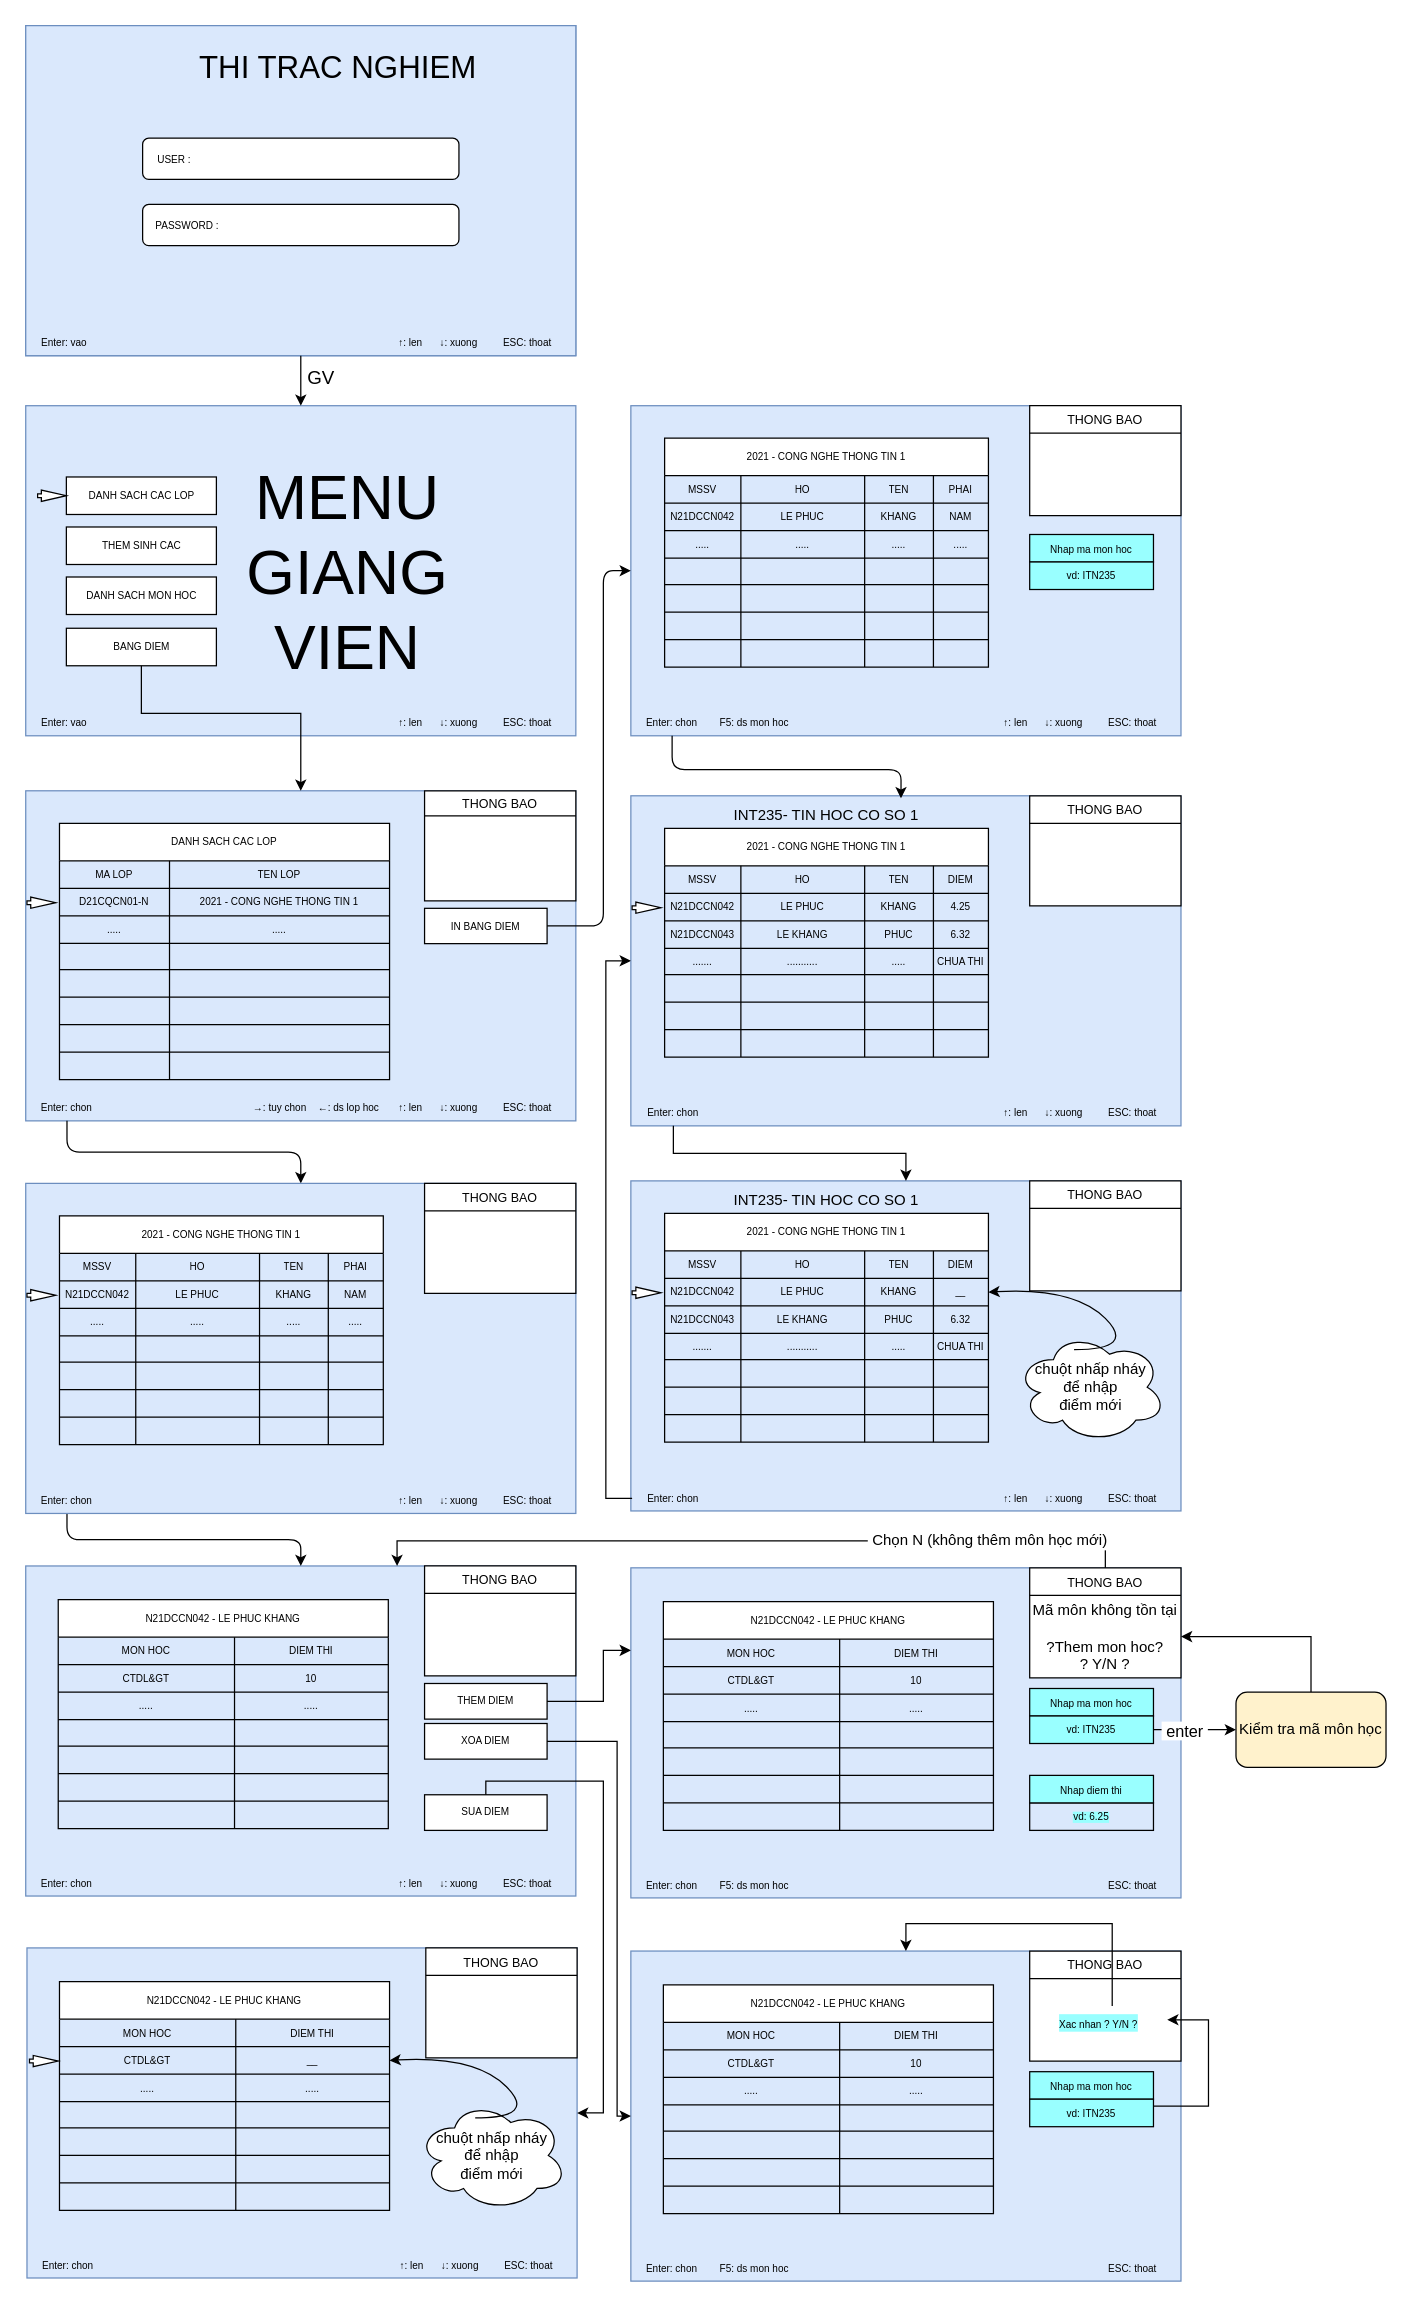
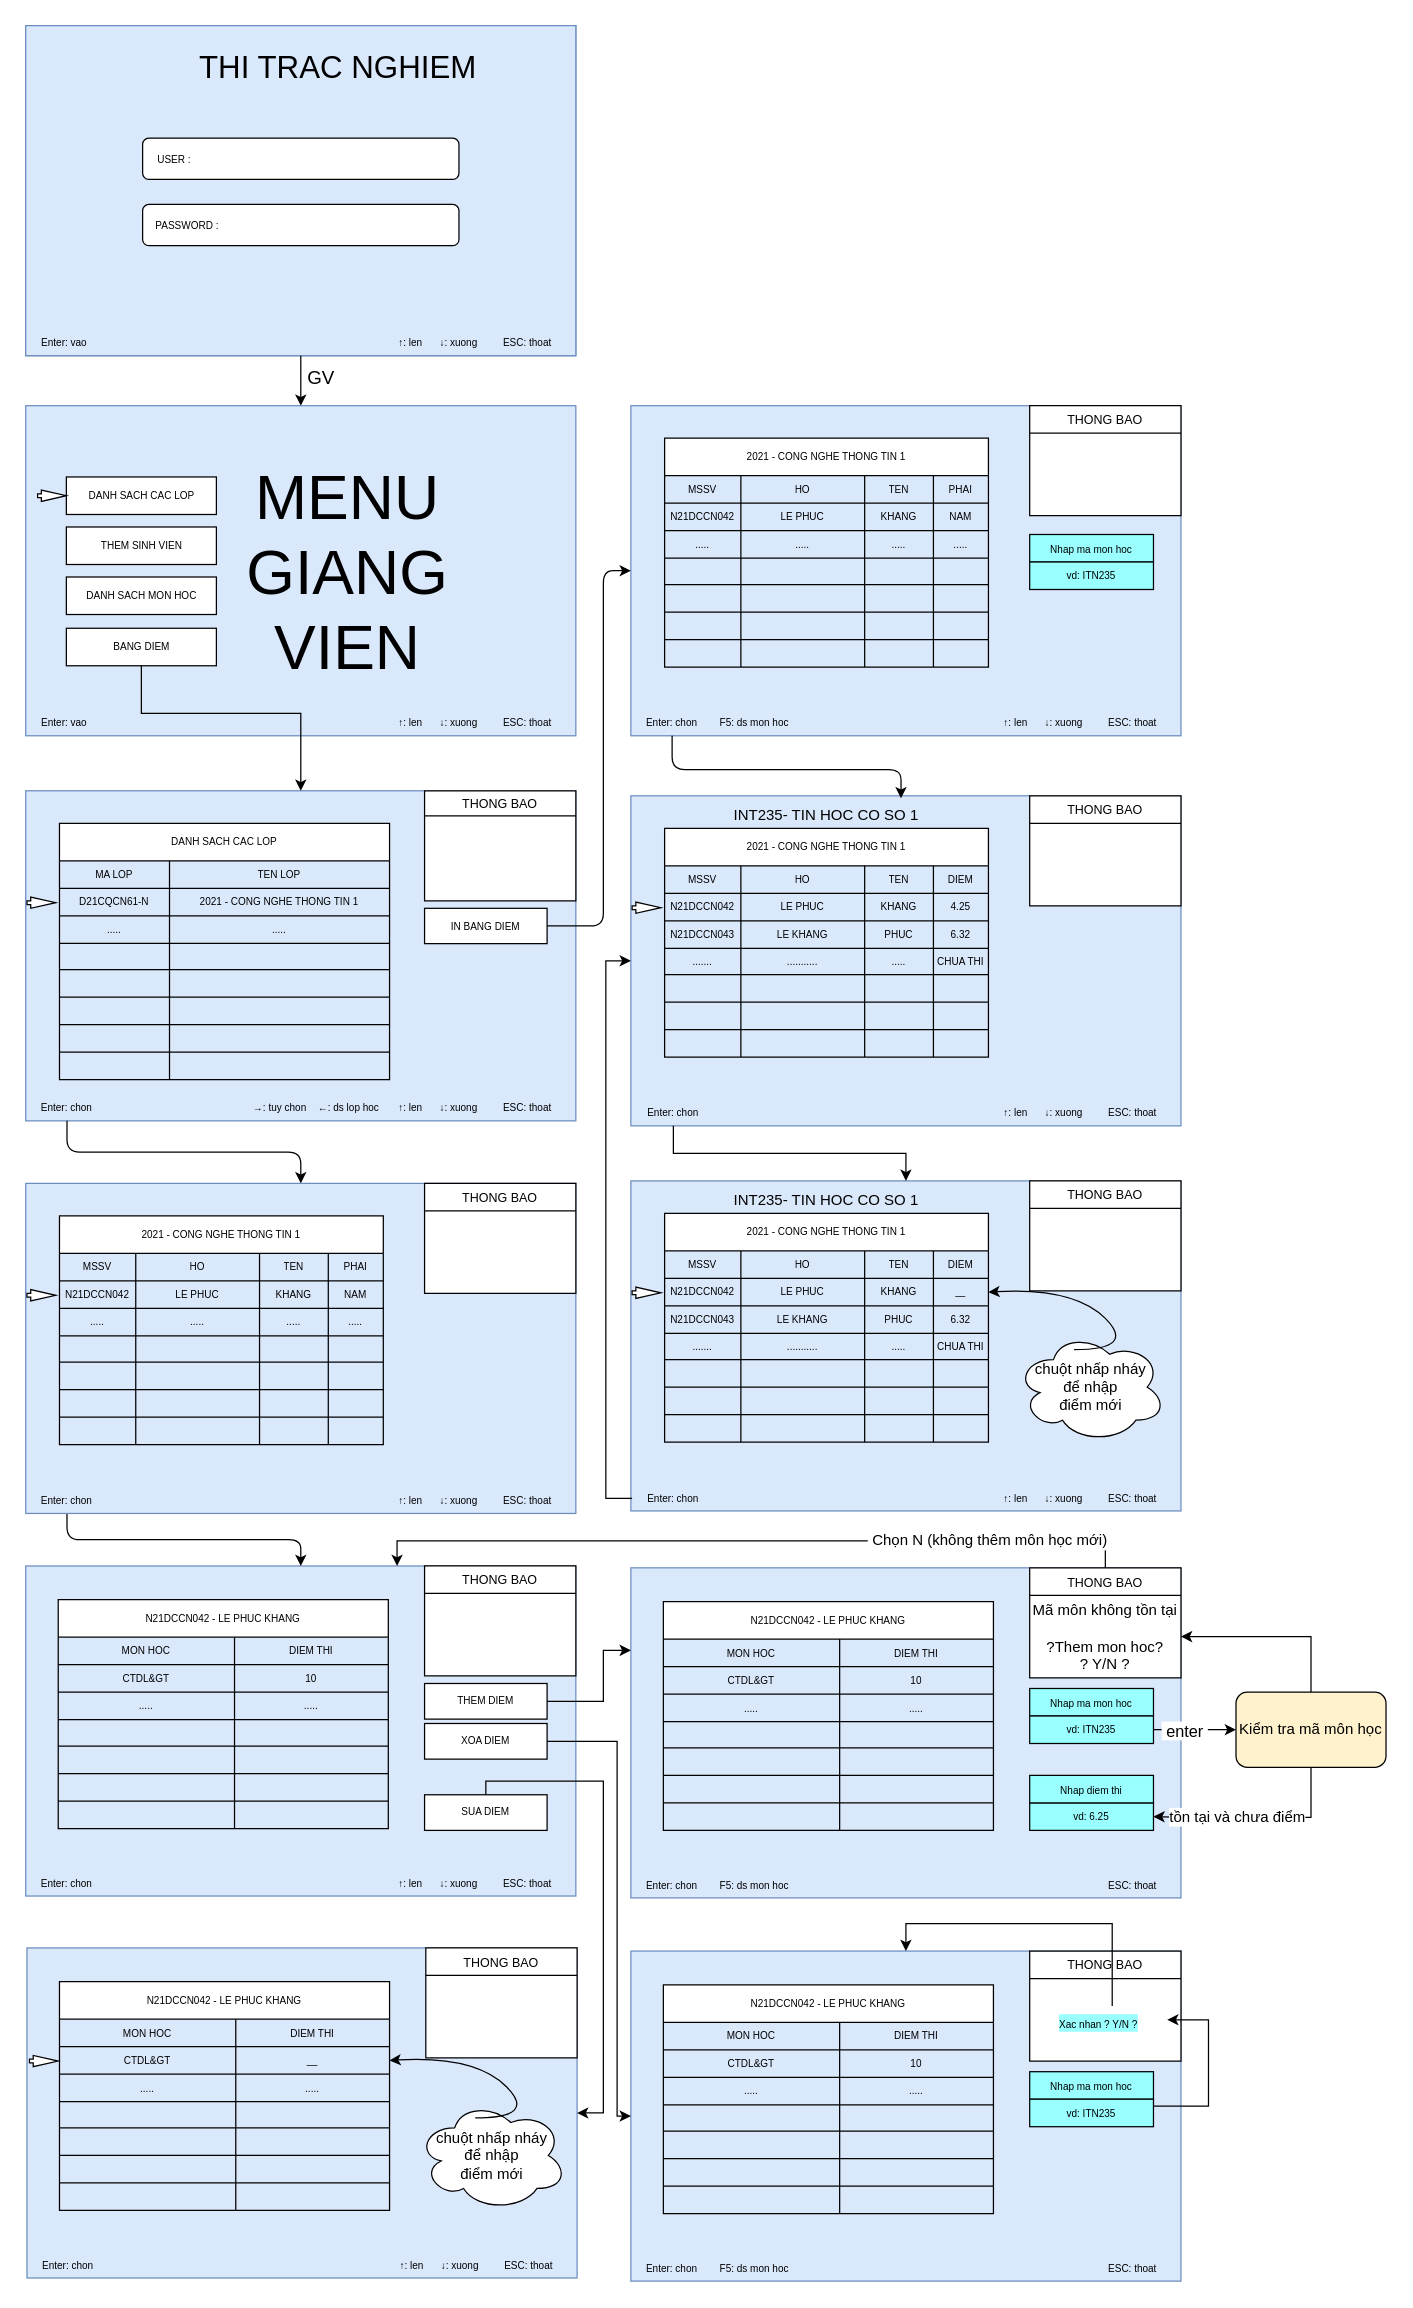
node "THEM SINH CAC": label "THEM SINH CAC" -> "THEM SINH VIEN"
node "D21CQCN01-N": label "D21CQCN01-N" -> "D21CQCN61-N"
node "vd: 6.25": fillcolor #dae8fc -> #99ffff
edge "Kiểm tra mã môn học" -> "vd: 6.25": added, label "tồn tại và chưa điểm"
